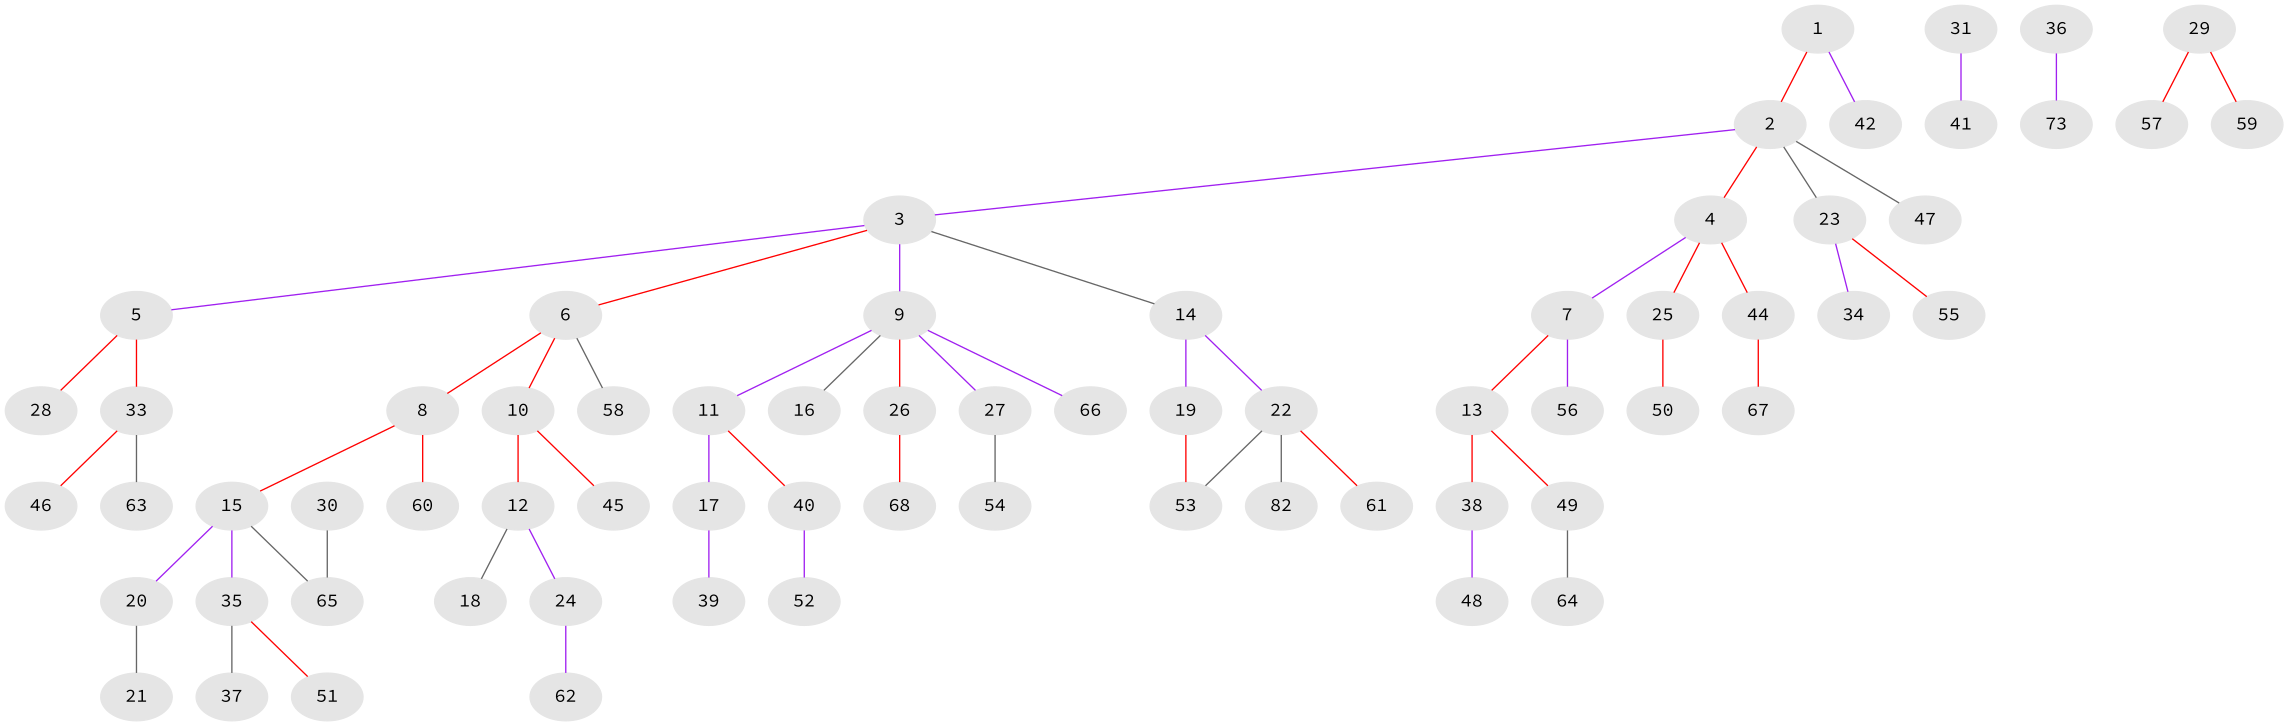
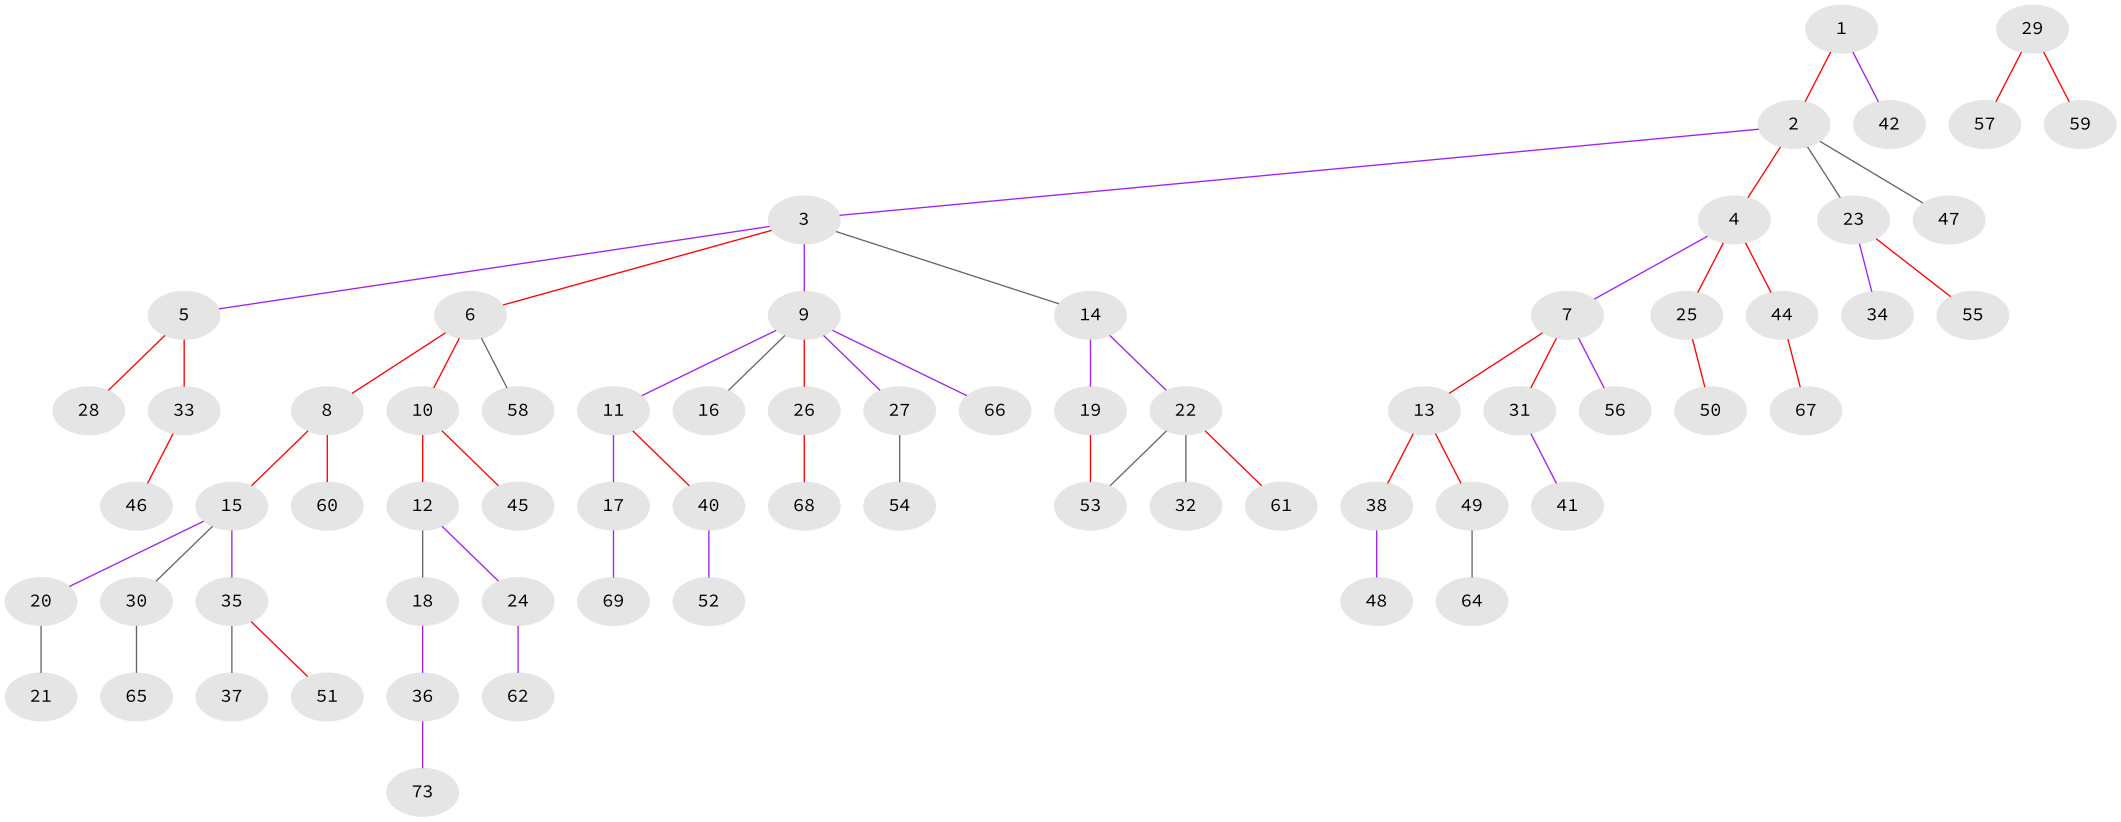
edge "7" -- "31": added
node "63": removed
node "82": label "82" -> "32"
edge "15" -- "65": now "15" -- "30"
node "39": label "39" -> "69"
edge "18" -- "36": added
